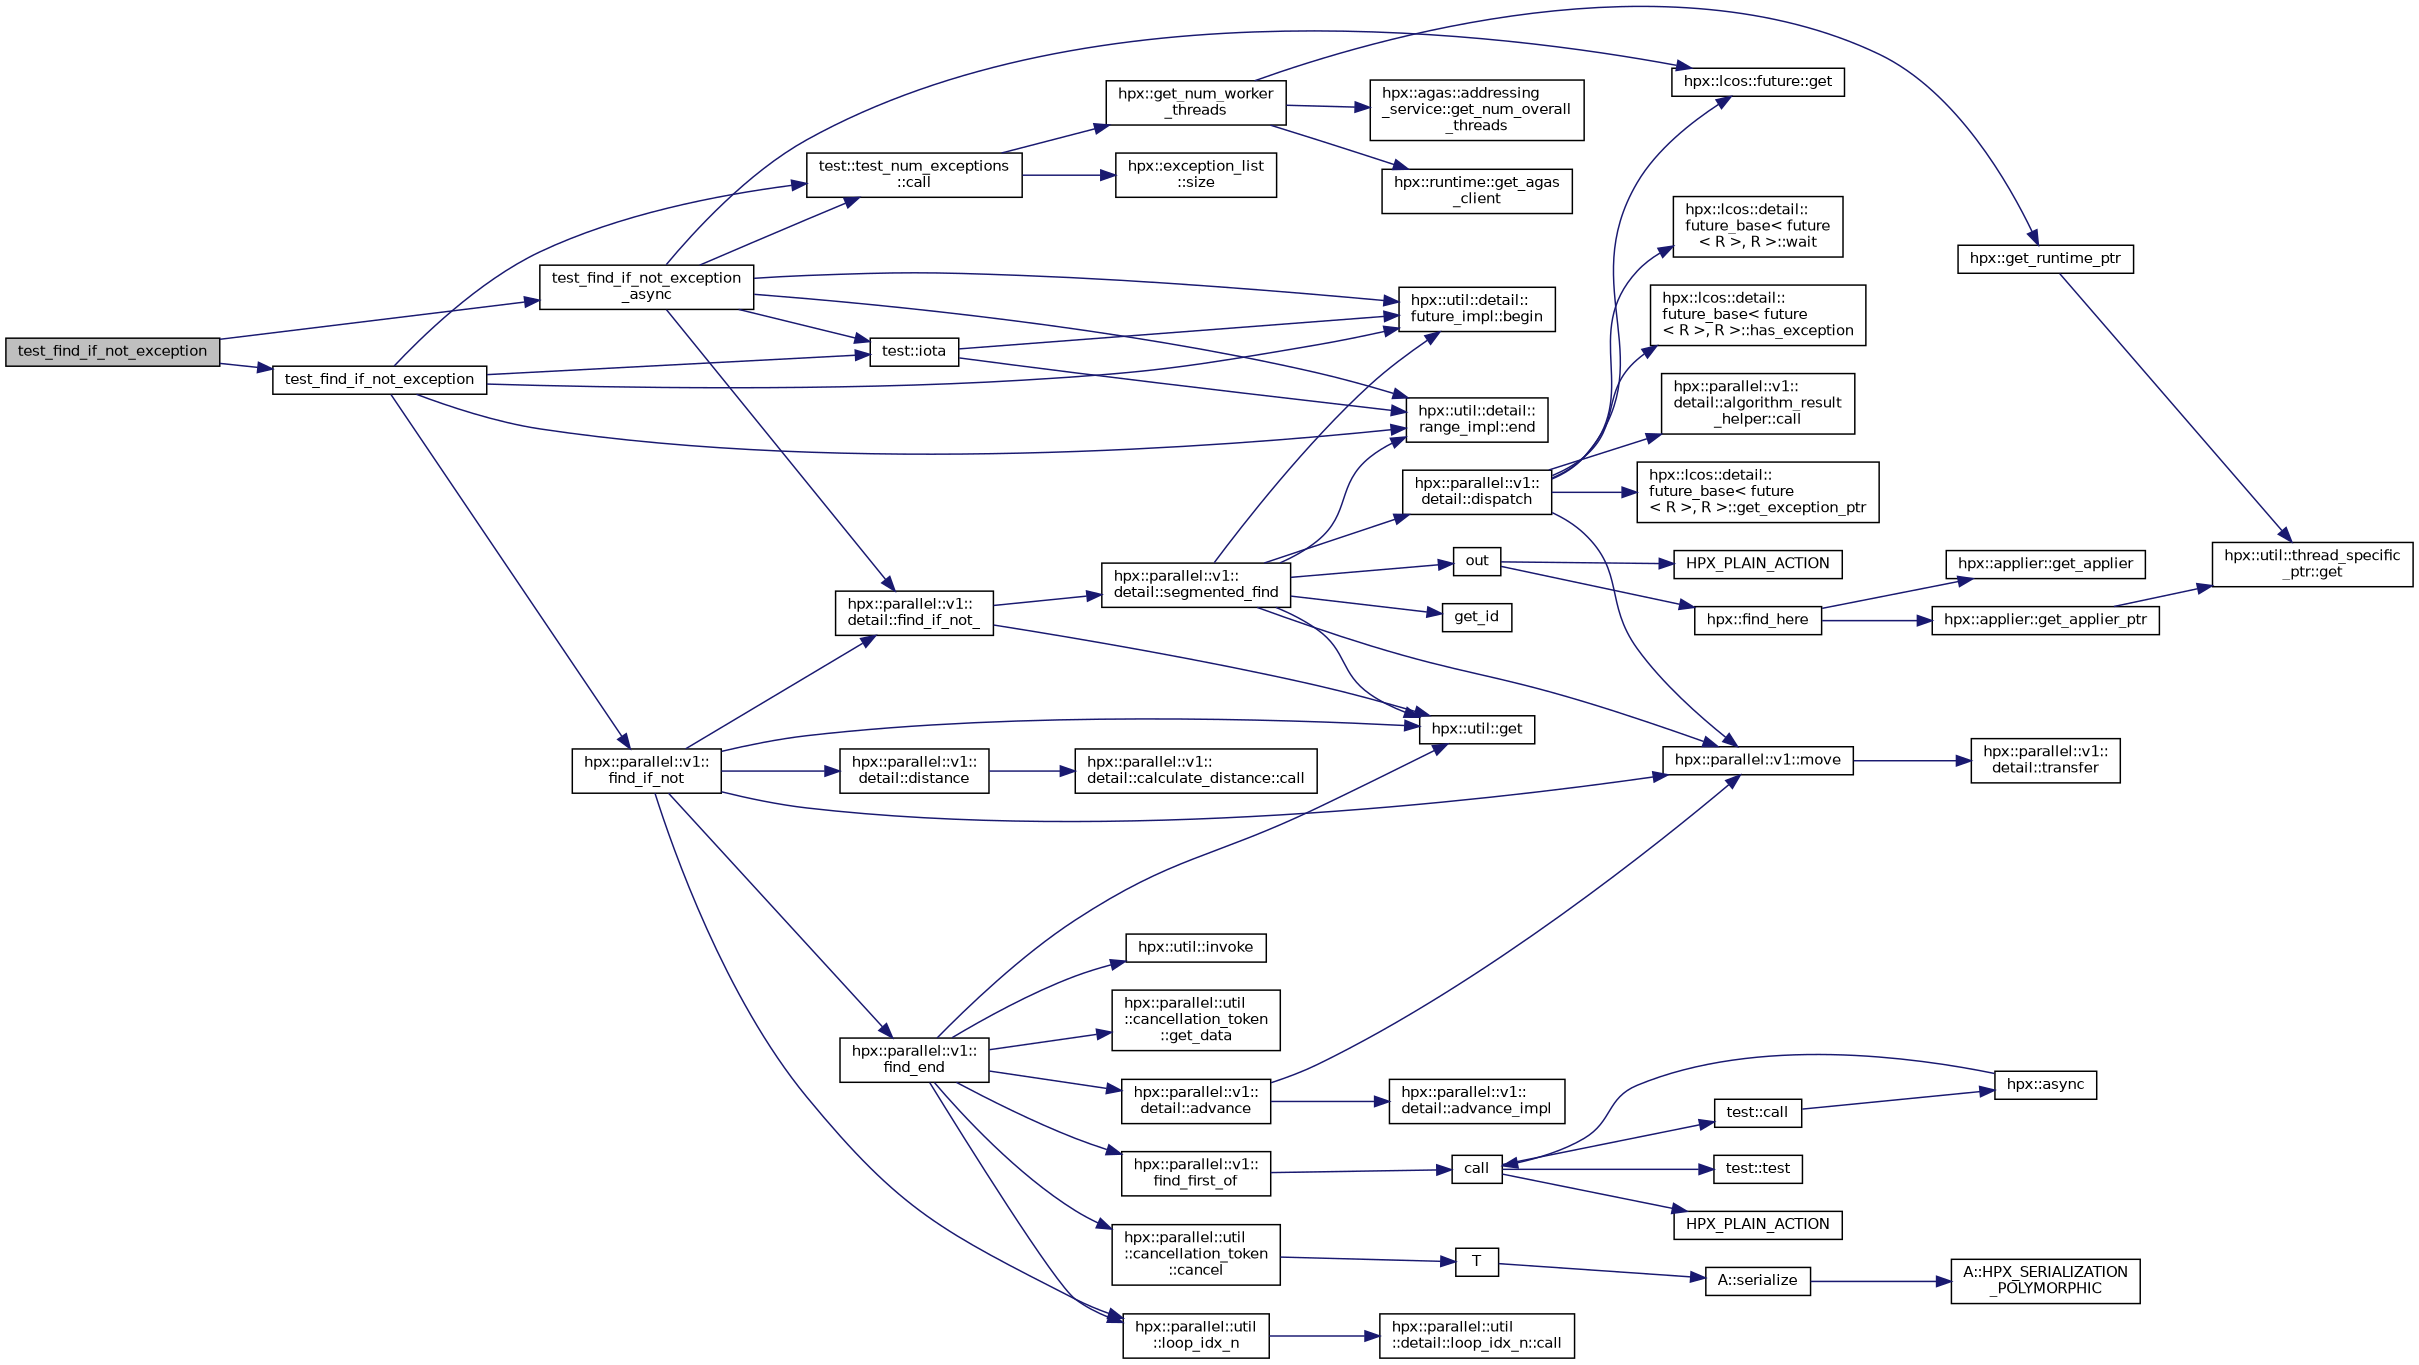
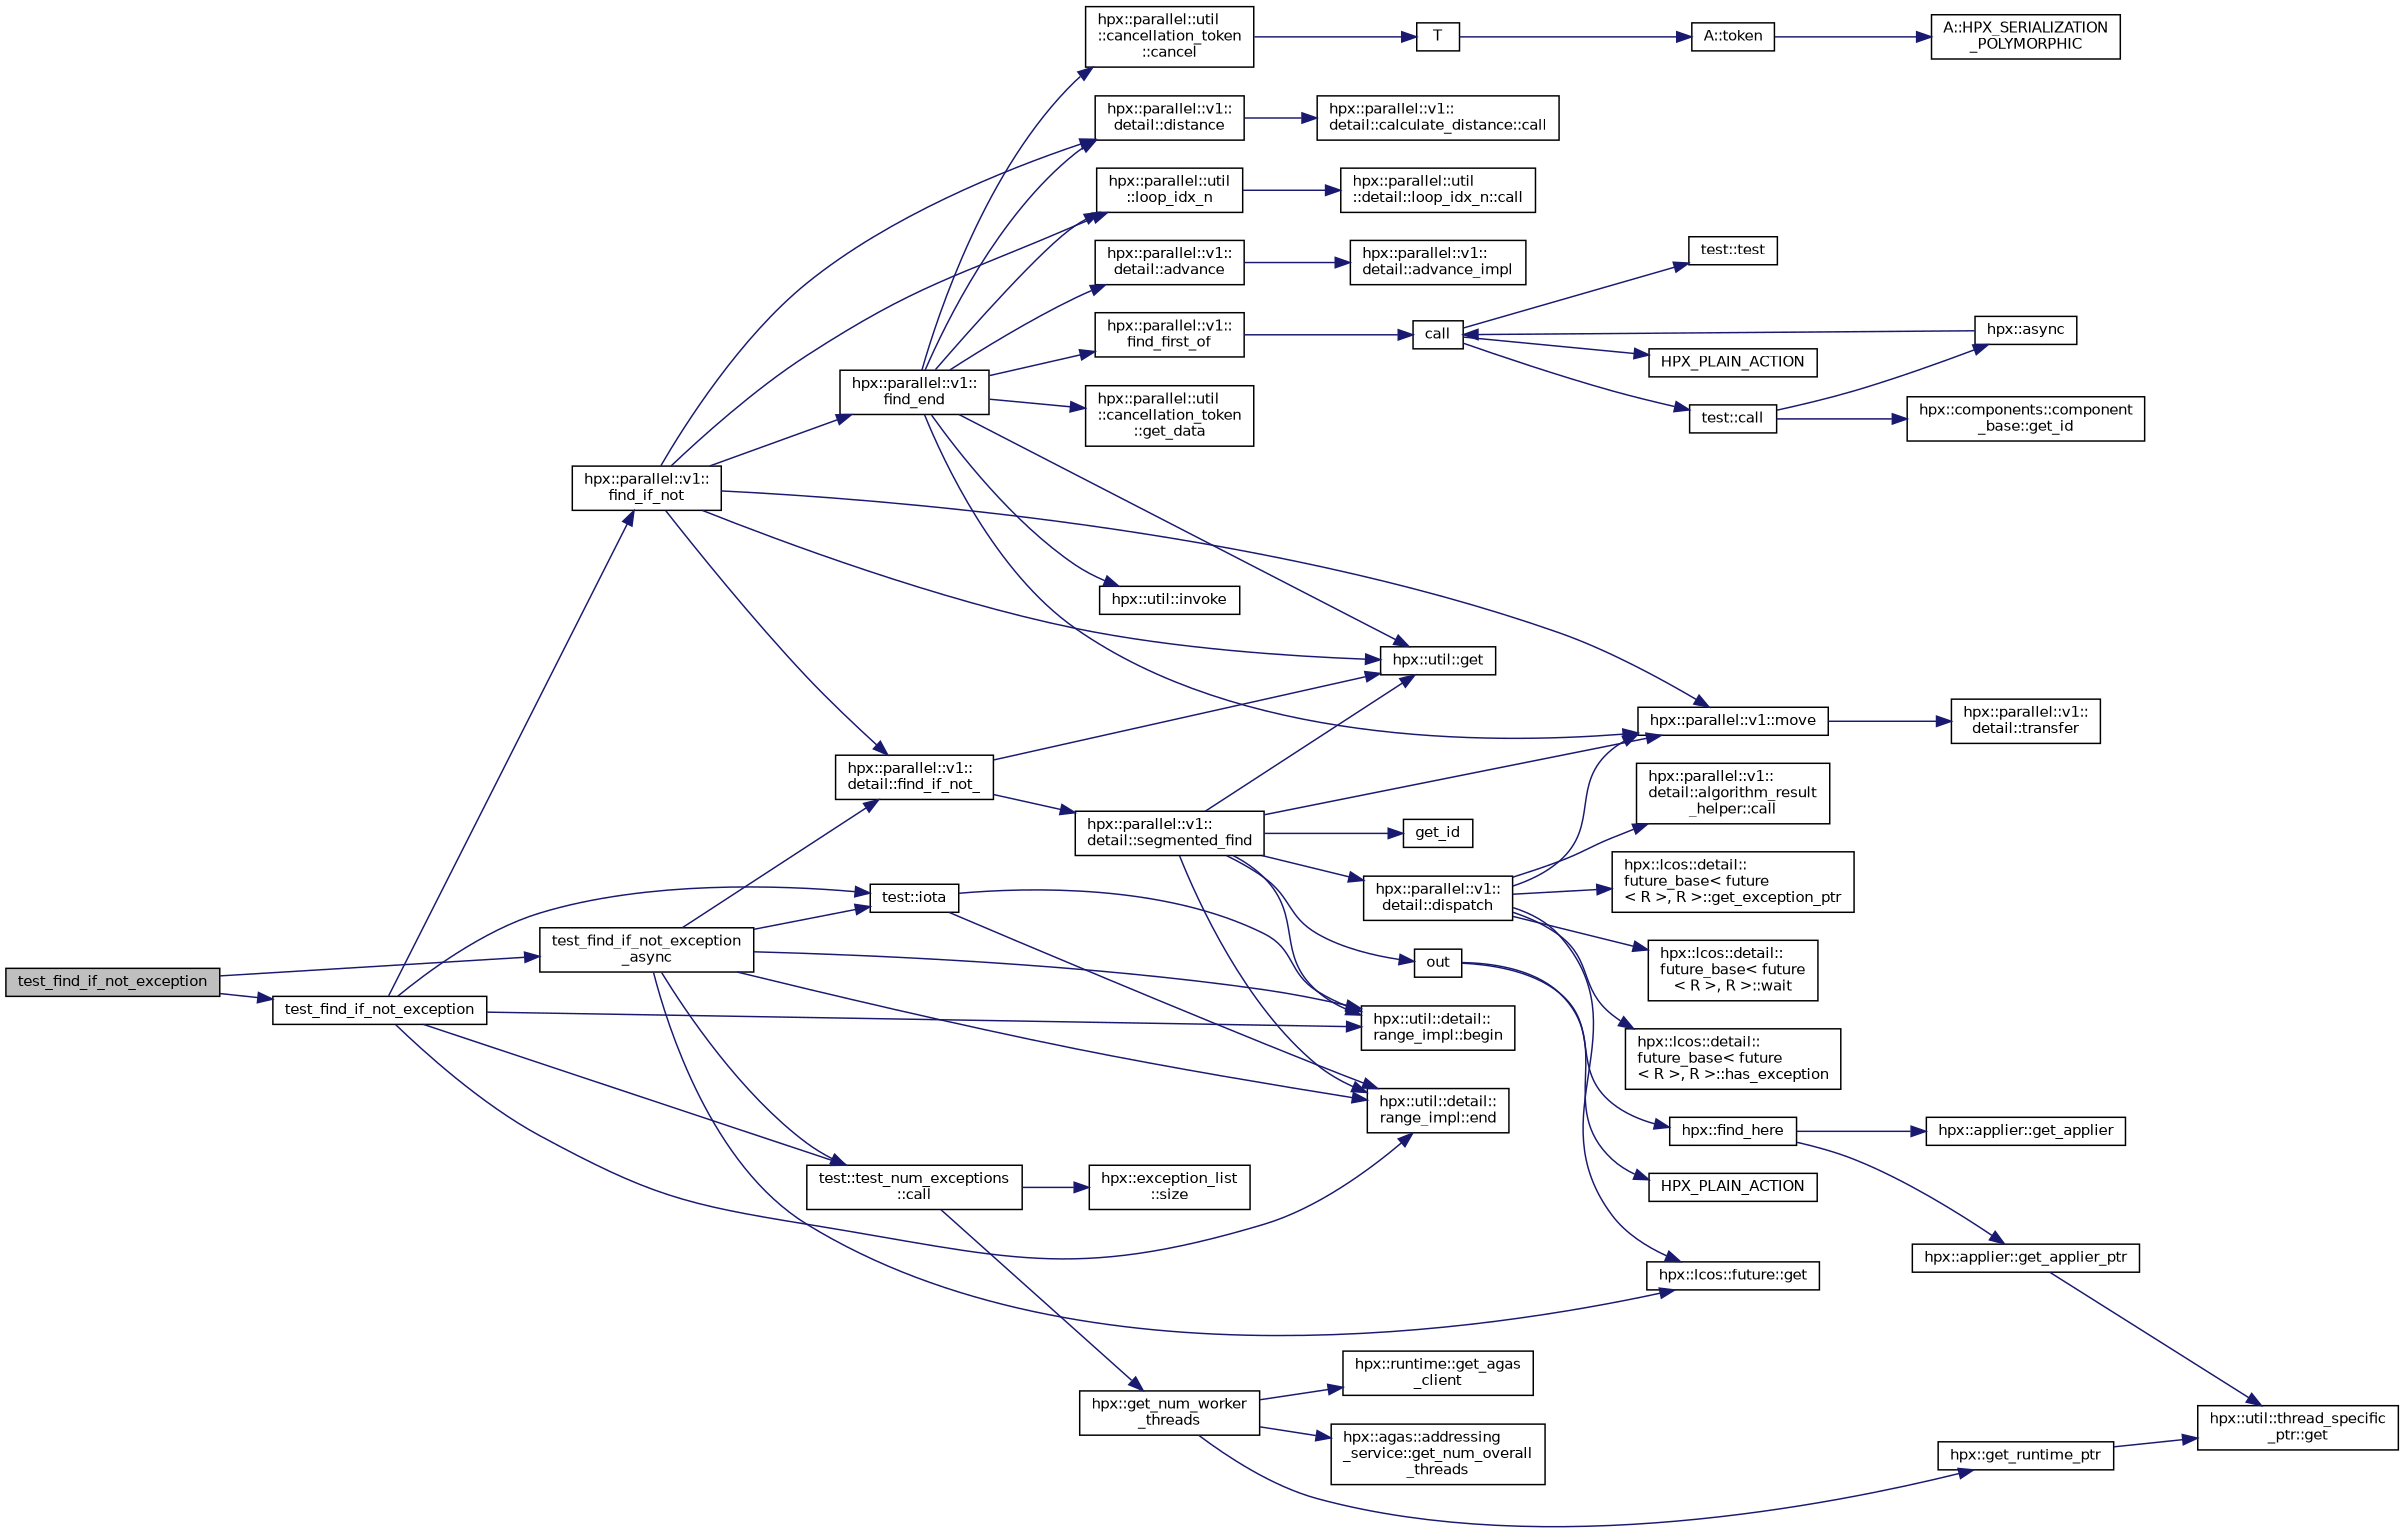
edge "hpx::parallel::v1:: find_end" -> "hpx::parallel::v1:: detail::distance": added
node "hpx::util::detail:: future_impl::begin": label "hpx::util::detail:: future_impl::begin" -> "hpx::util::detail:: range_impl::begin"
node "hpx::components::component _base::get_id": added
edge "hpx::parallel::v1:: detail::advance" -> "hpx::parallel::v1::move": now "hpx::parallel::v1:: find_end" -> "hpx::parallel::v1::move"
node "A::serialize": label "A::serialize" -> "A::token"
